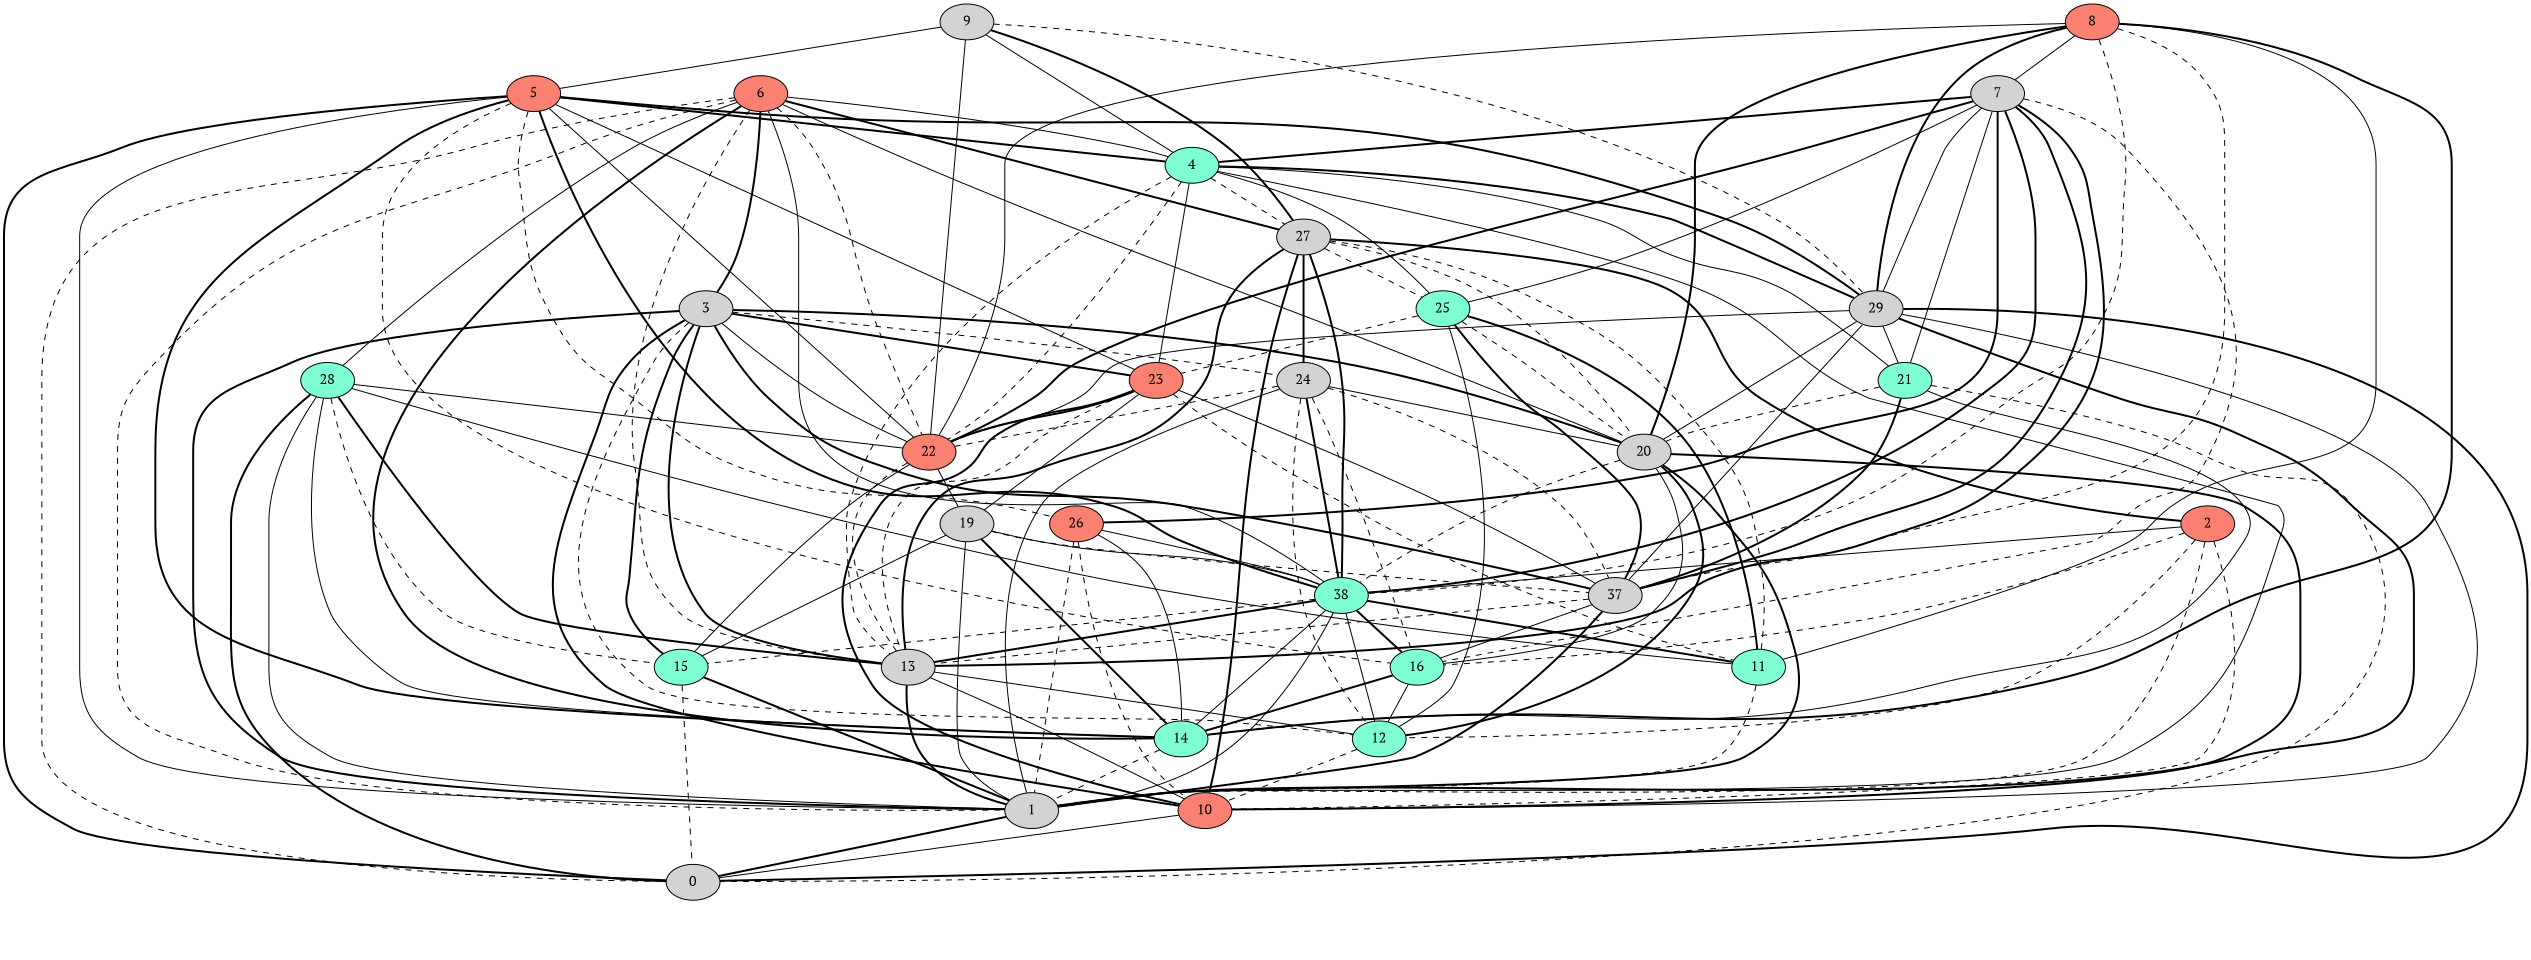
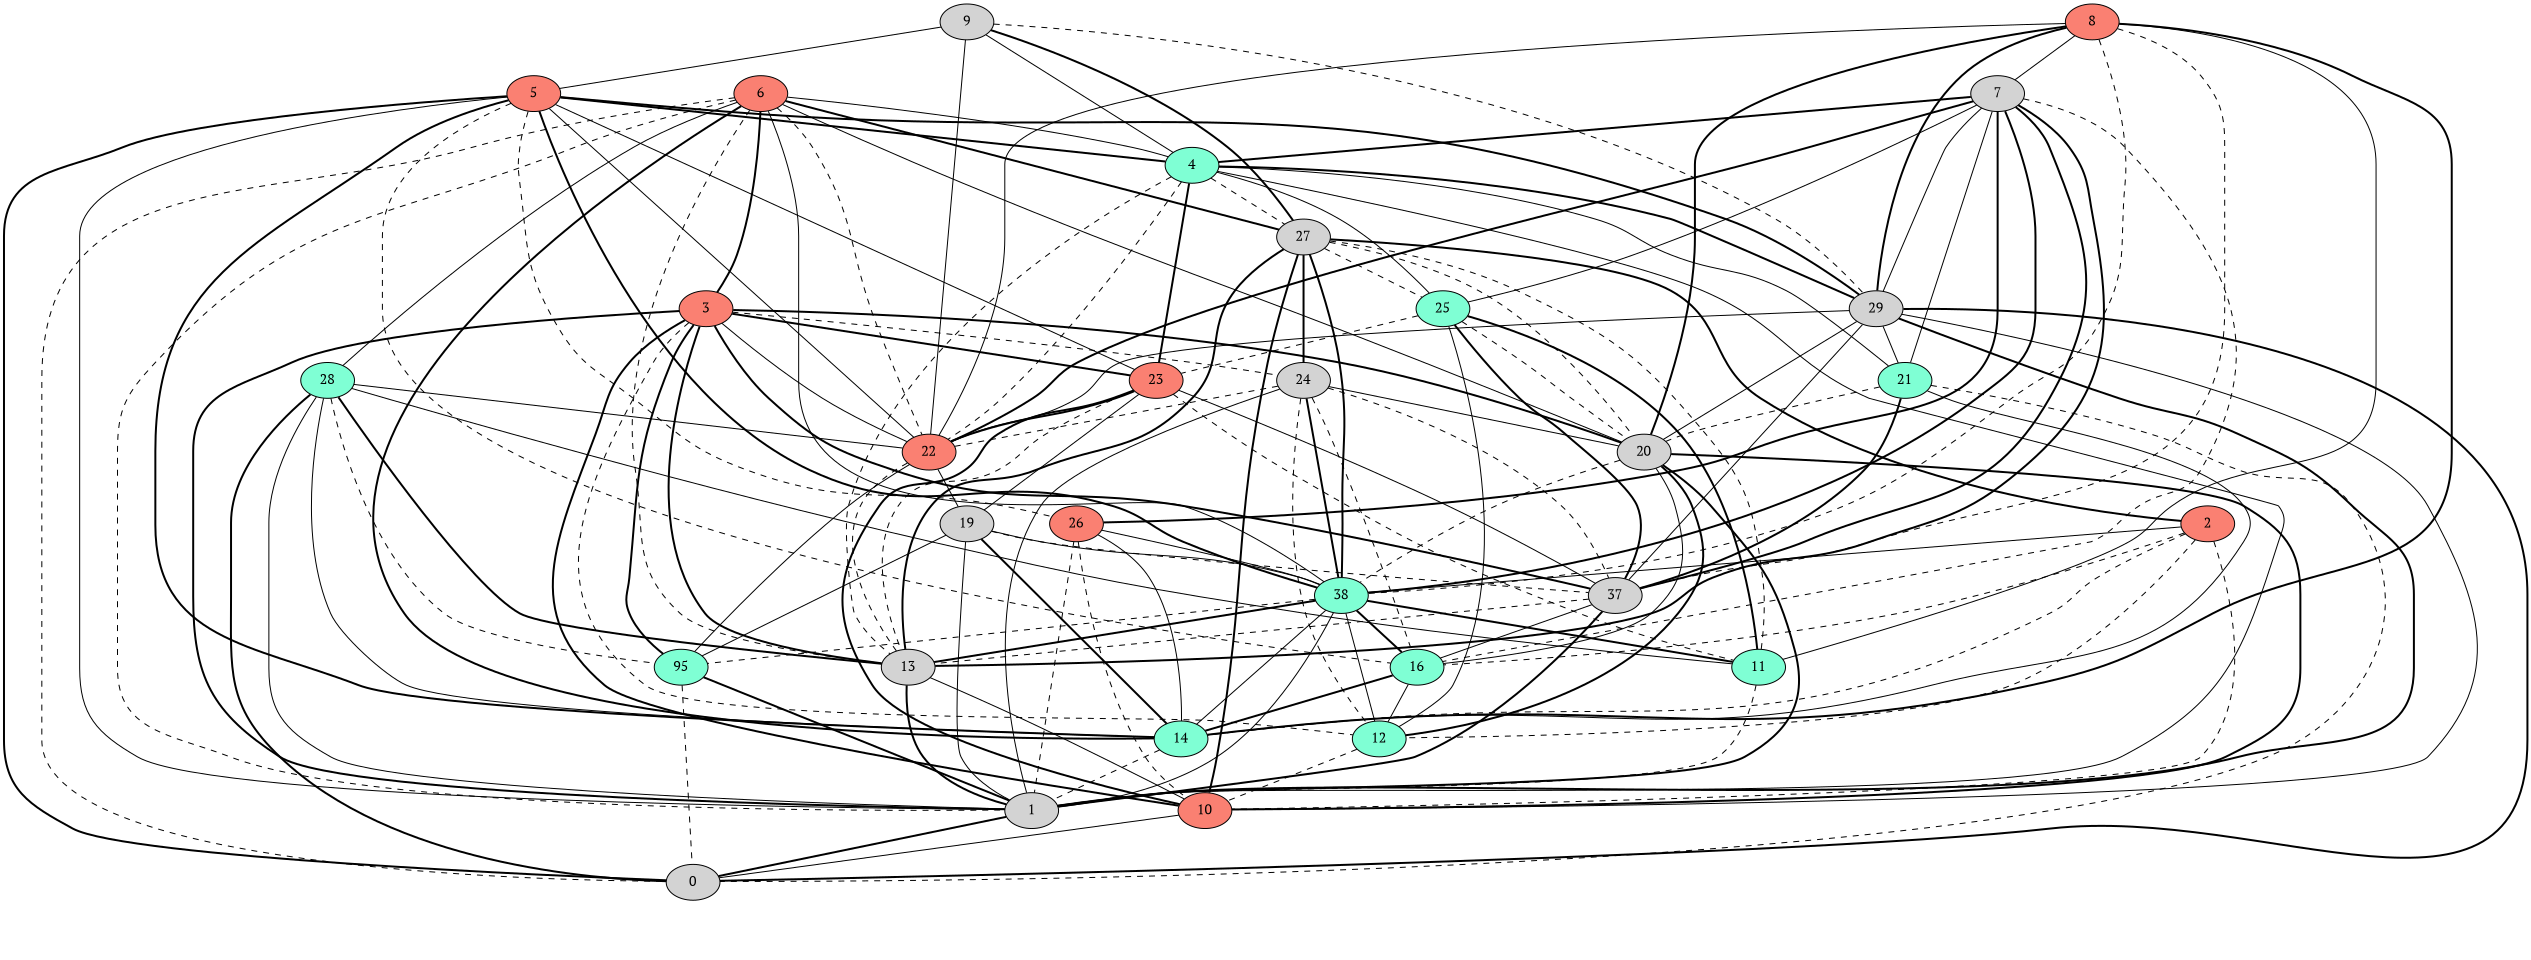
edge "4" -- "23": style solid -> bold
node "3": fillcolor lightgrey -> salmon
node "15": label "15" -> "95"
edge "13" -- "12": removed
edge "2" -- "1": now "2" -- "14"
